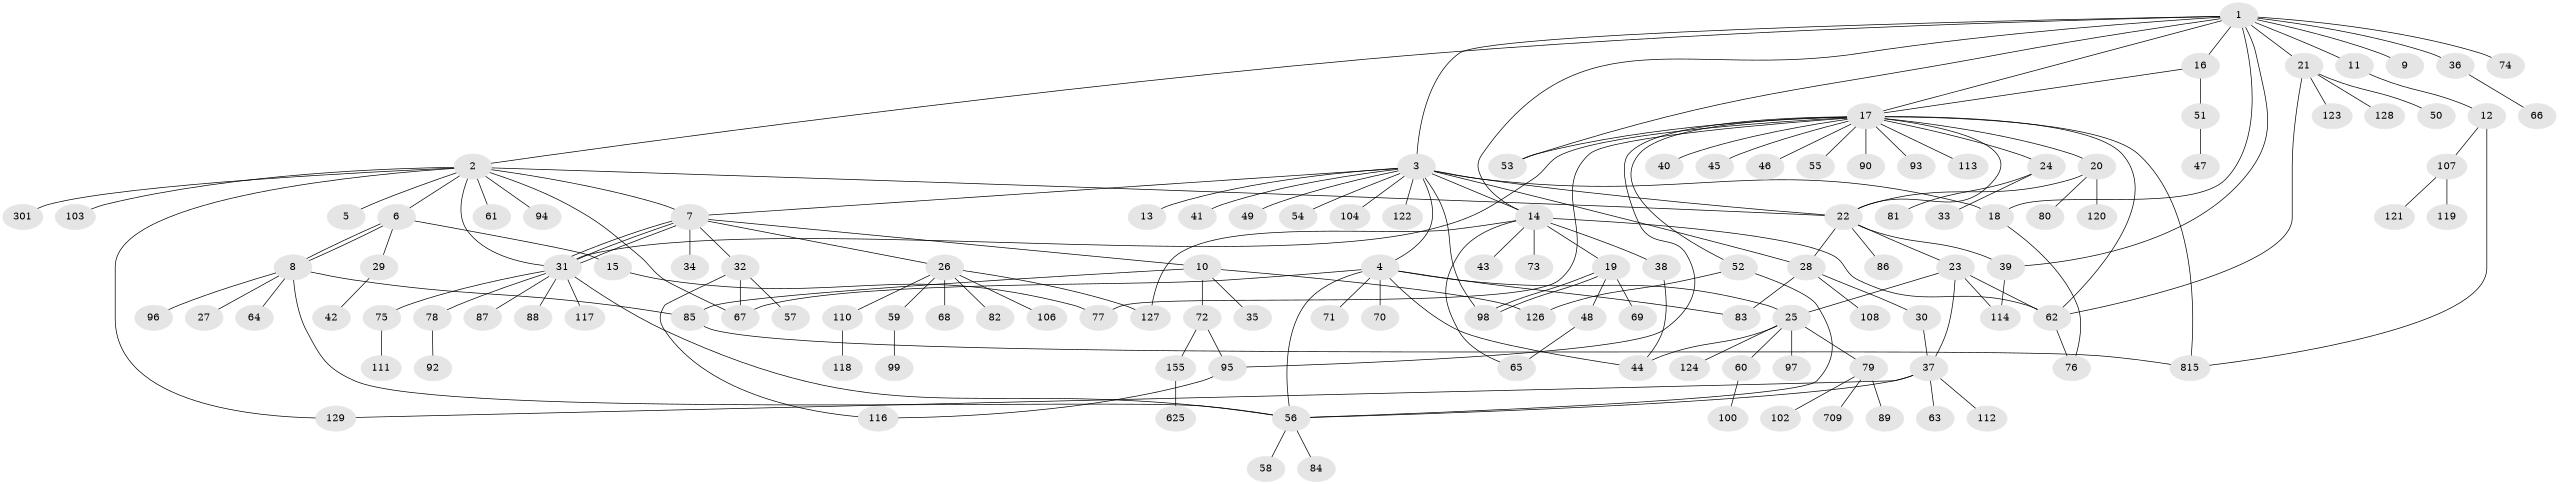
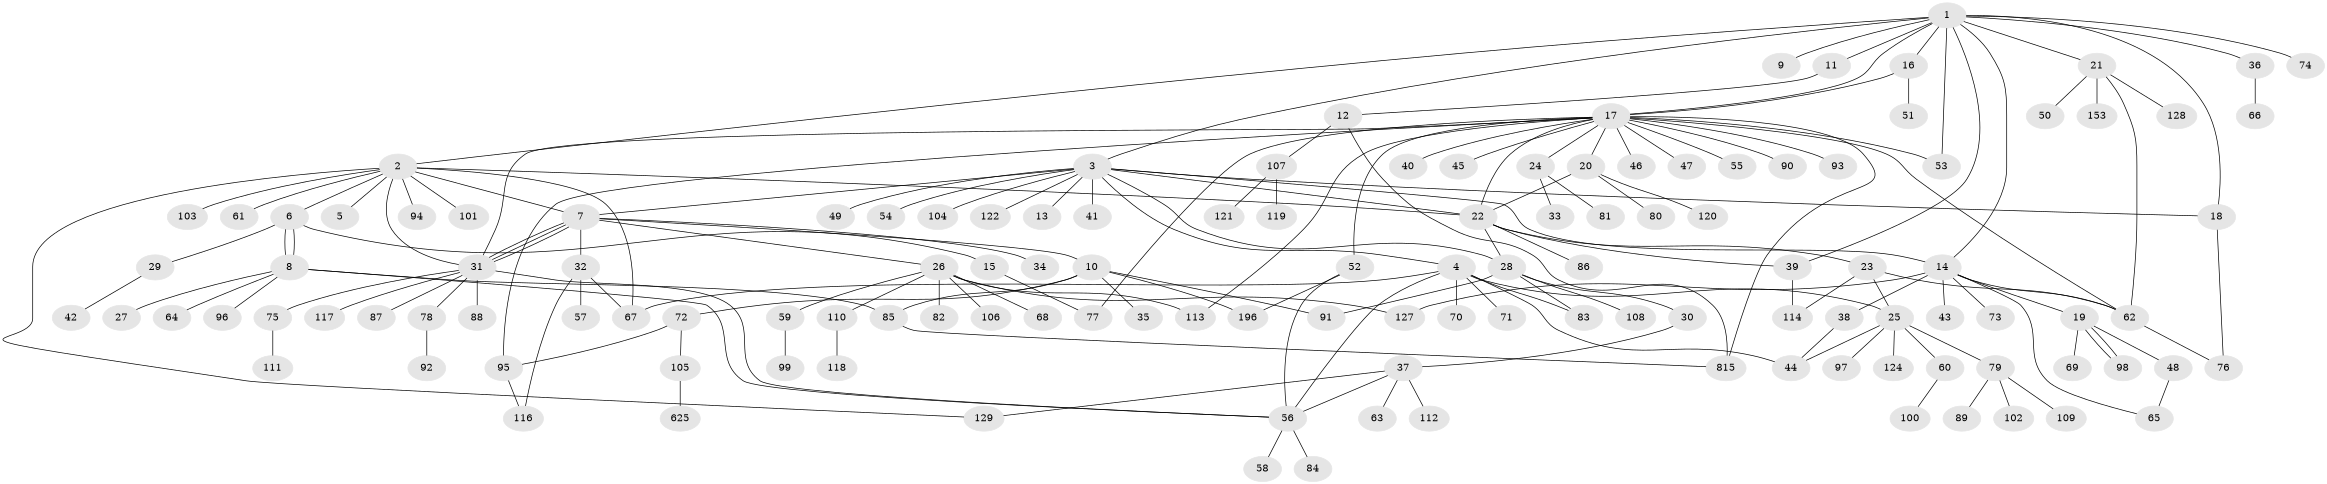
node "123": label "123" -> "153"
edge "51" -- "47": now "17" -- "47"
node "301": label "301" -> "101"
edge "3" -- "98": removed
edge "26" -- "113": added
node "91": added
node "126": label "126" -> "196"
edge "23" -- "37": removed
node "155": label "155" -> "105"
node "709": label "709" -> "109"
